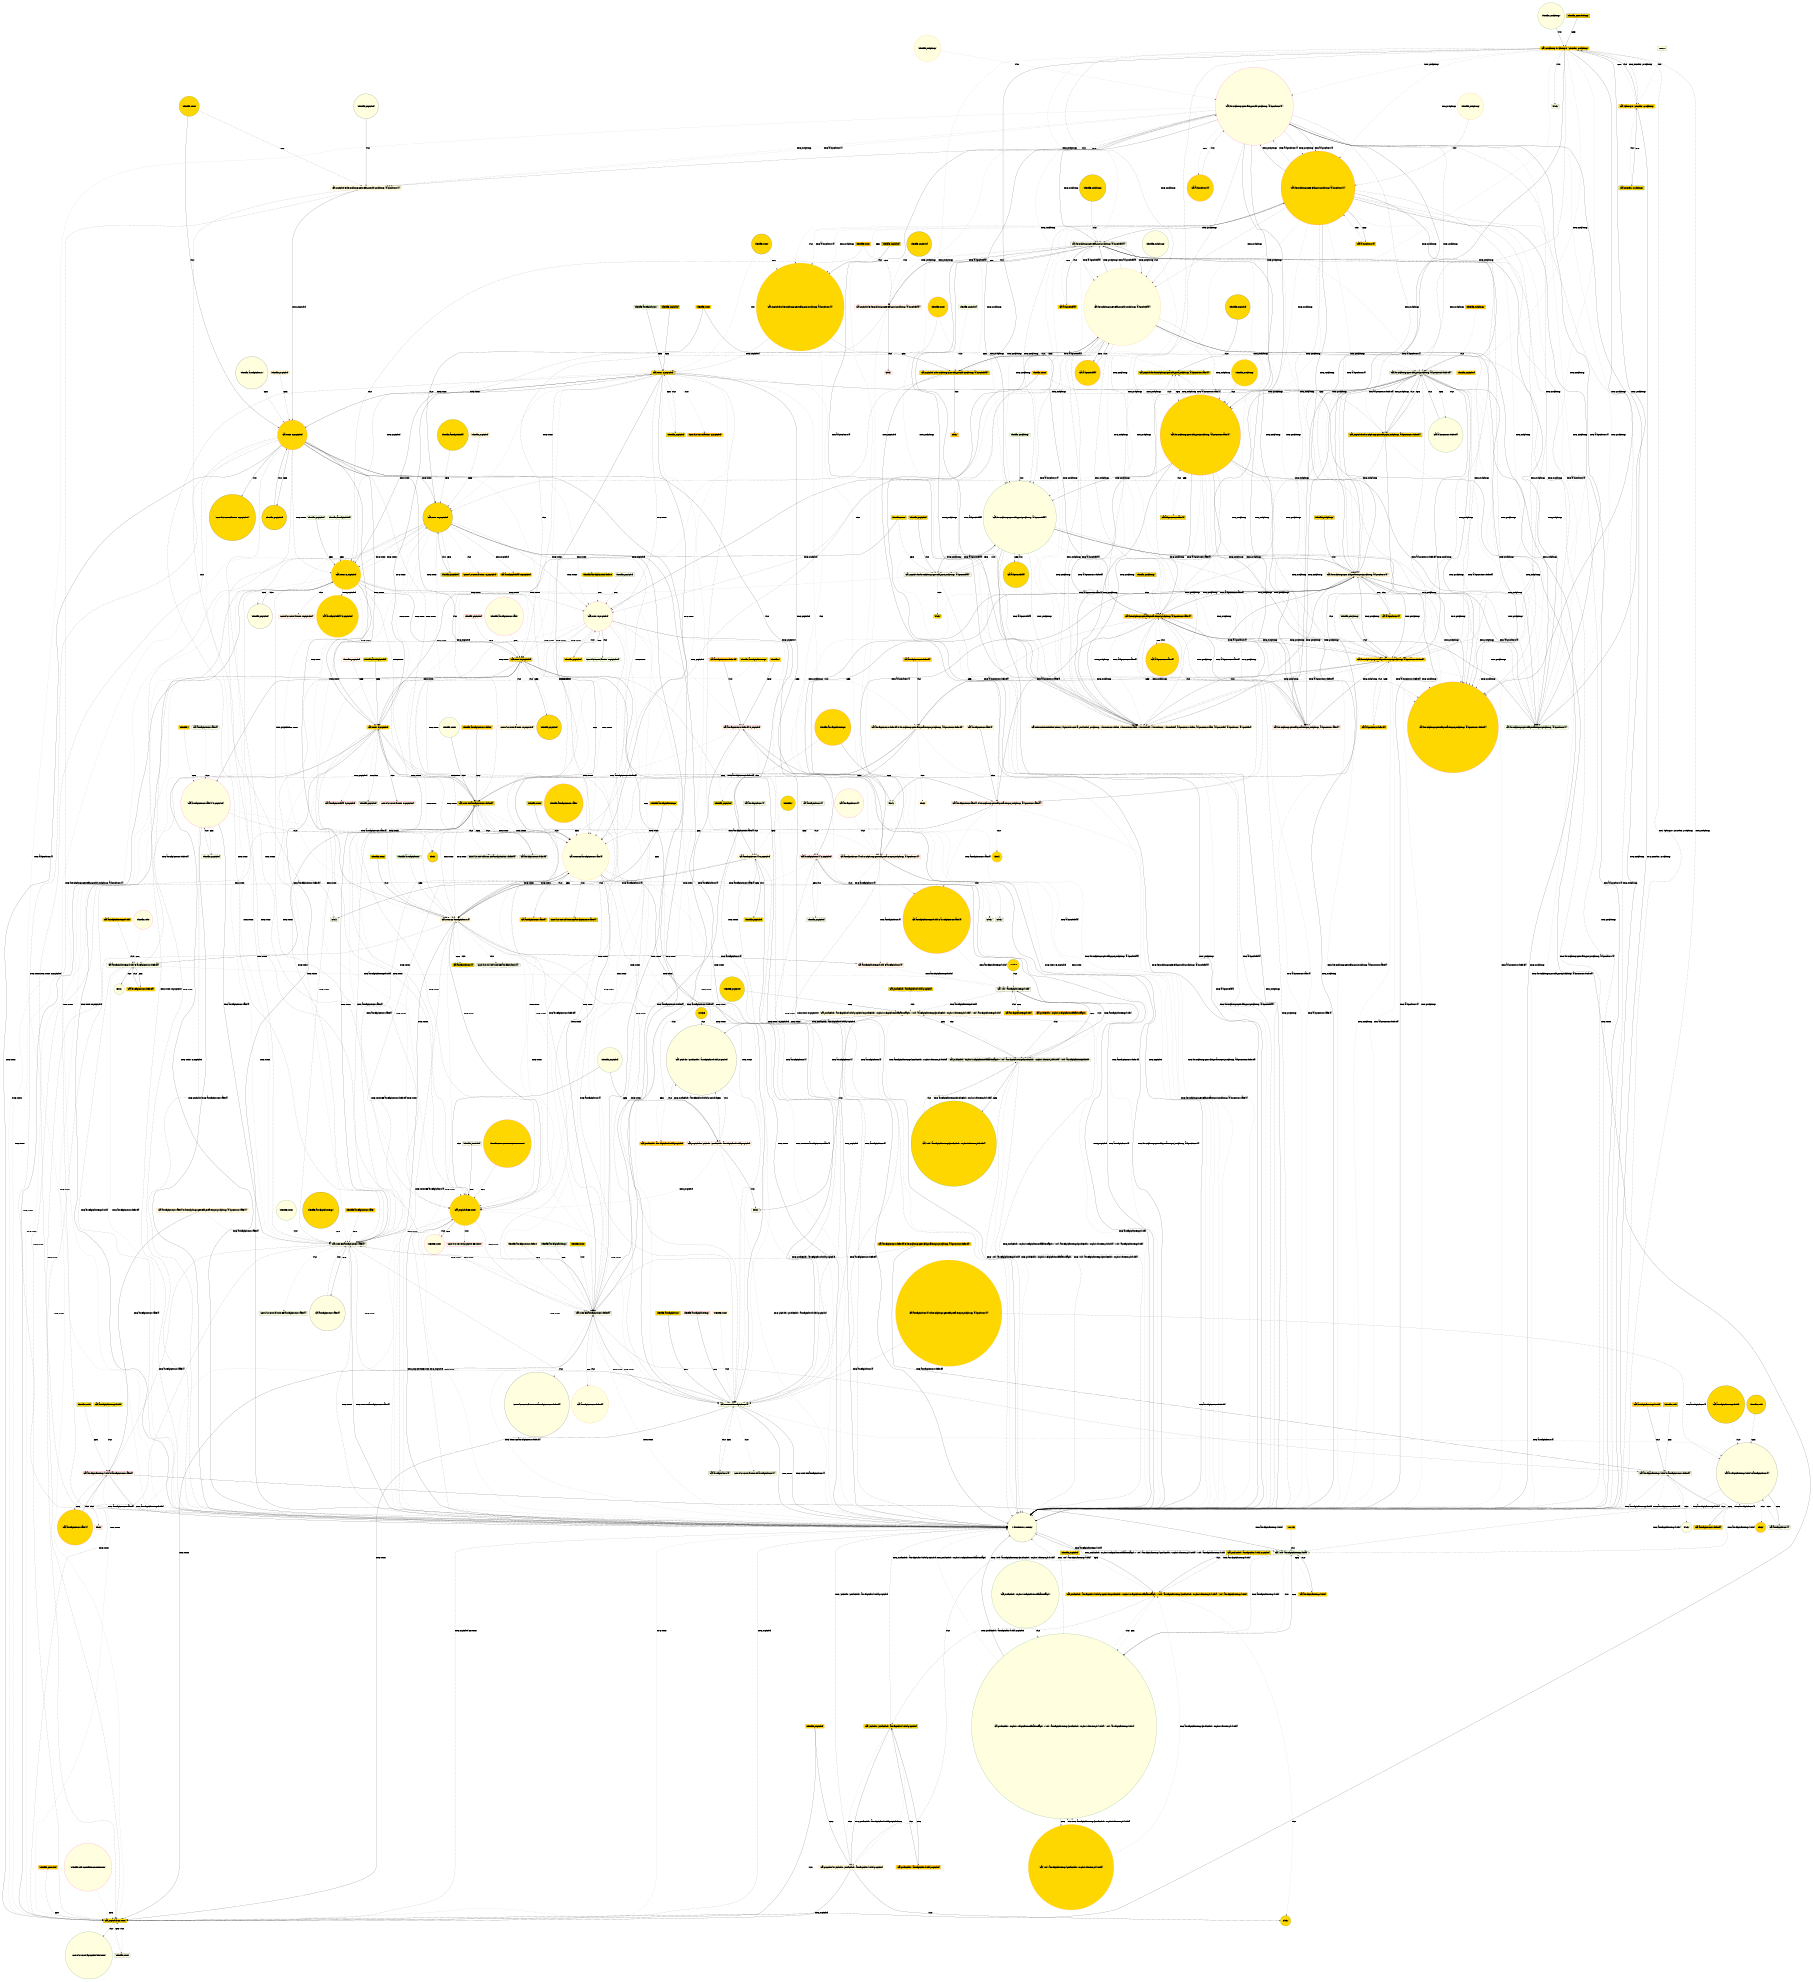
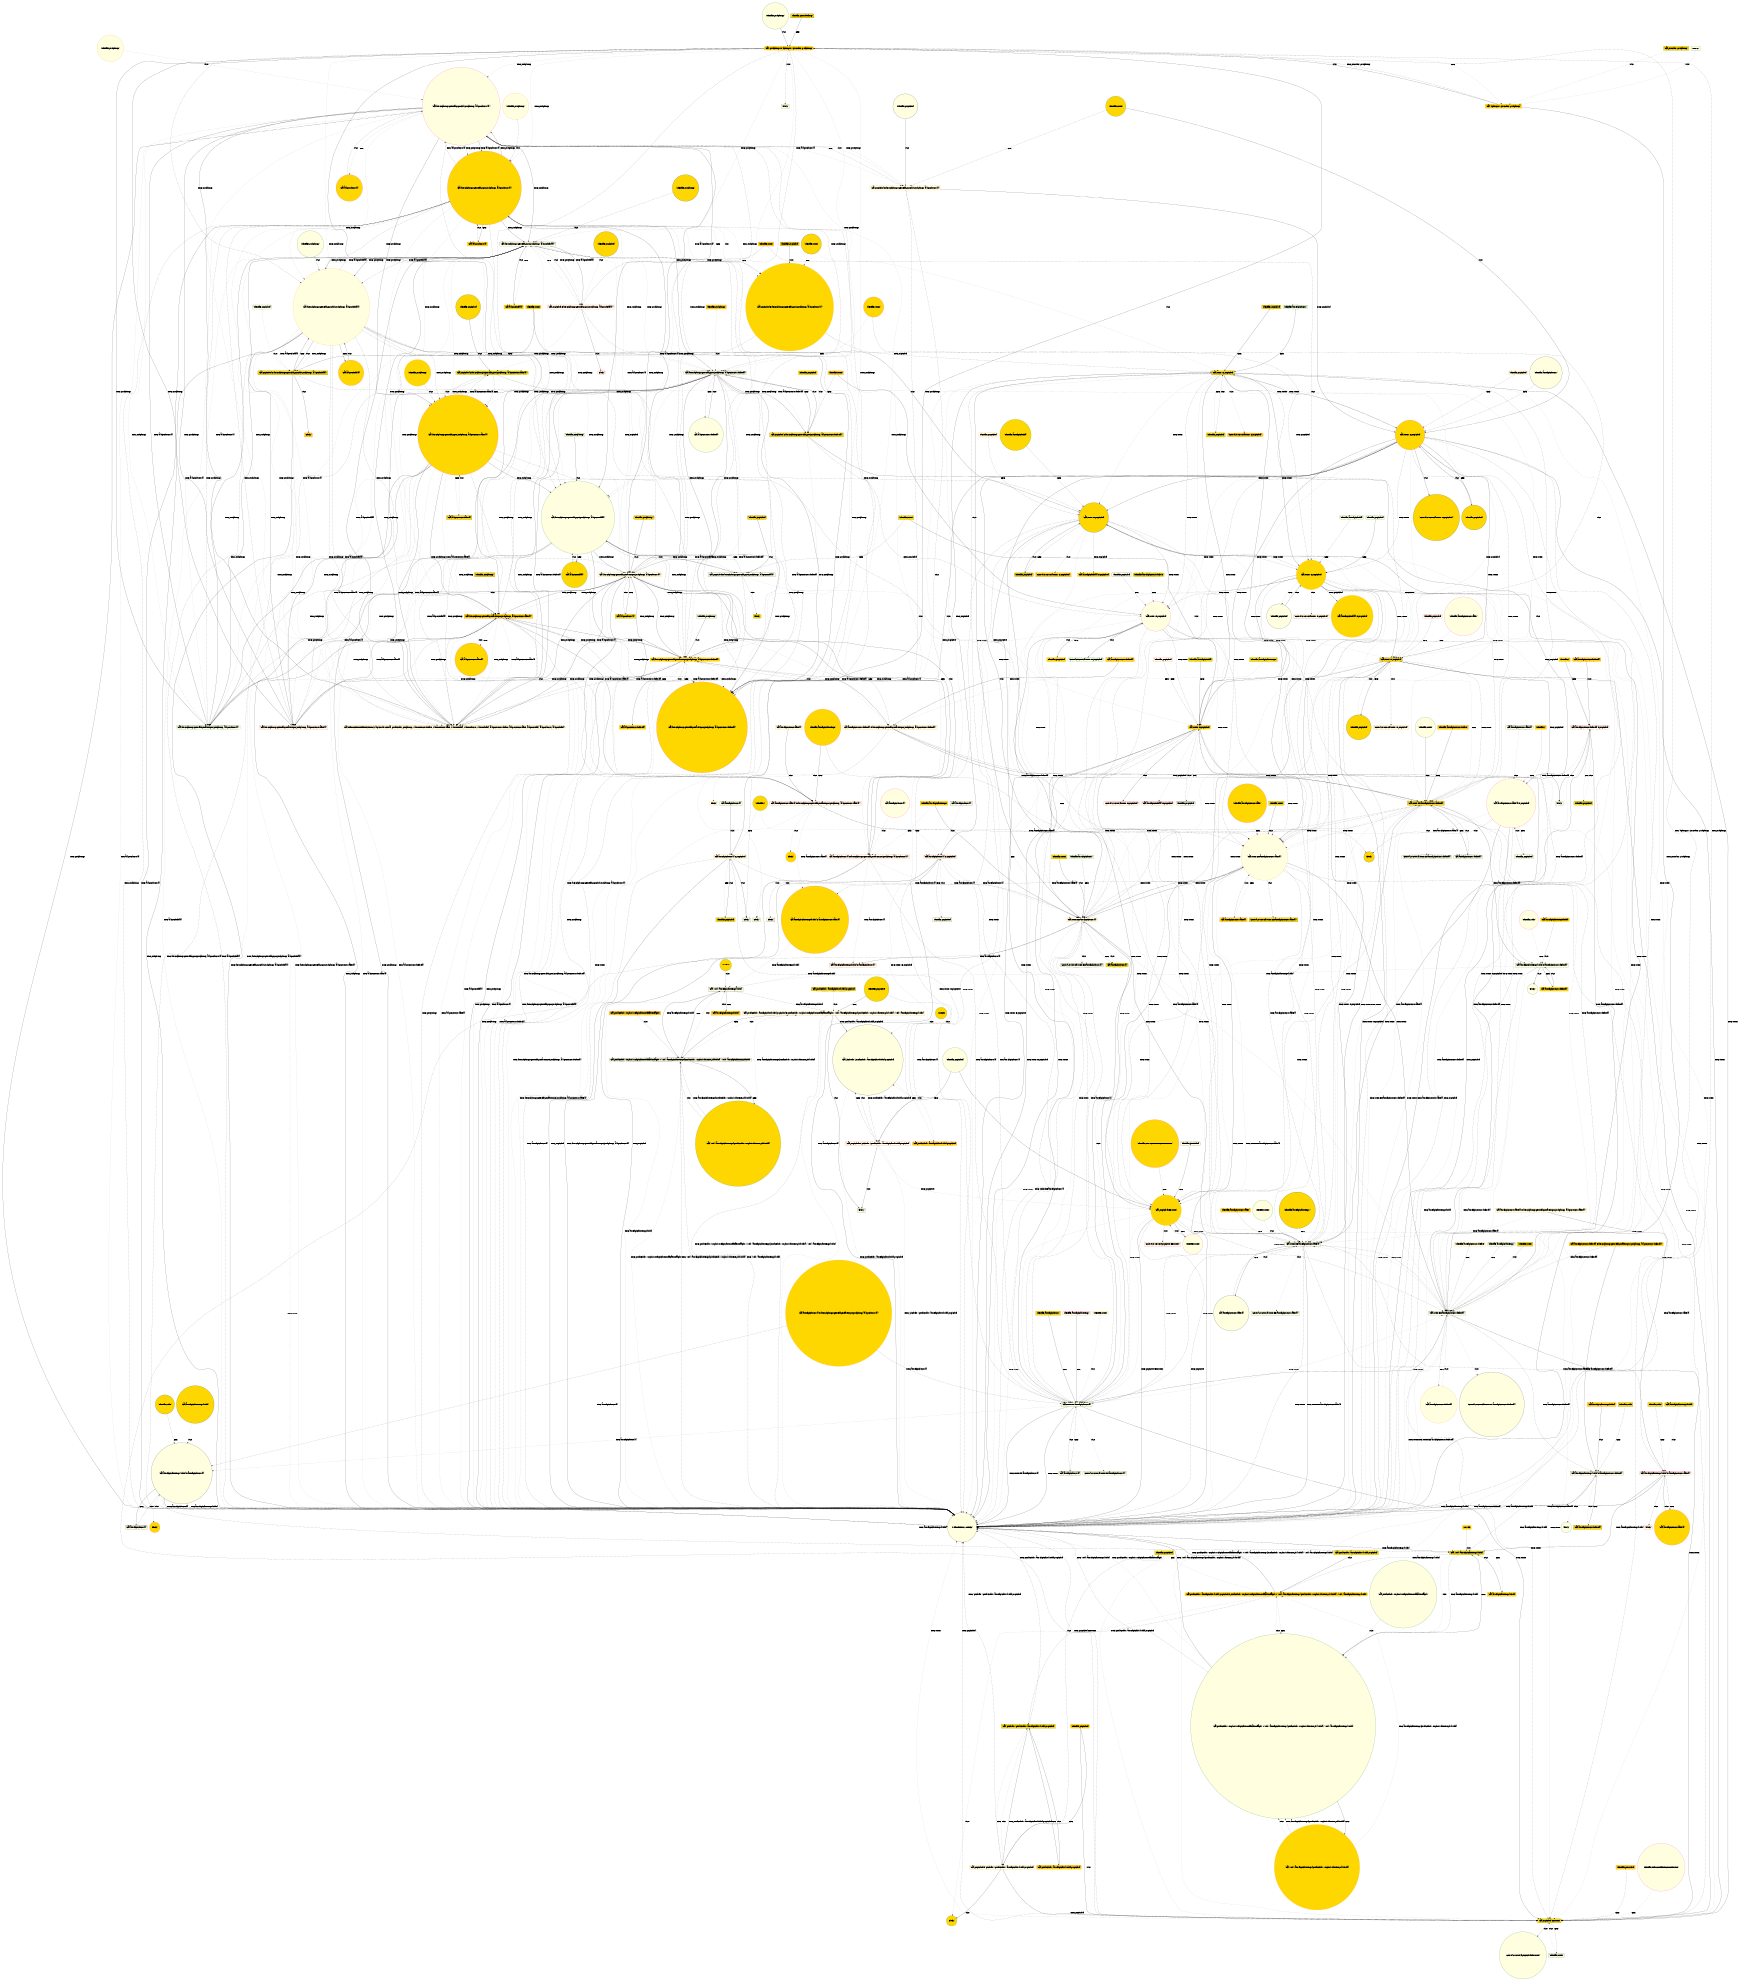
edge "(Call,(dpb_mgr_t *)ps_codec->pv_dpb_mgr)" -> "(Call,ps_codec->pv_dpb_mgr)": removed, label "CFG:"
node "(Call,(void *)as_ref_pic_list_temp1[r_idx])": fillcolor lightyellow -> gold
